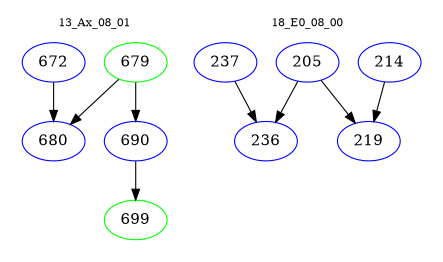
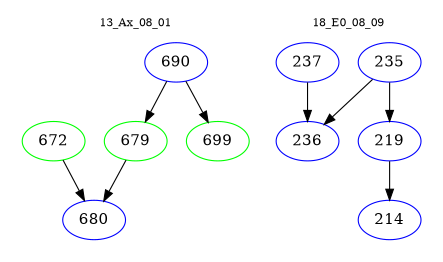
cluster "18_E0_08_00": label "18_E0_08_00" -> "18_E0_08_09"
node "672": color blue -> green
node "205": label "205" -> "235"
edge "679" -> "690": reversed
edge "214" -> "219": reversed
